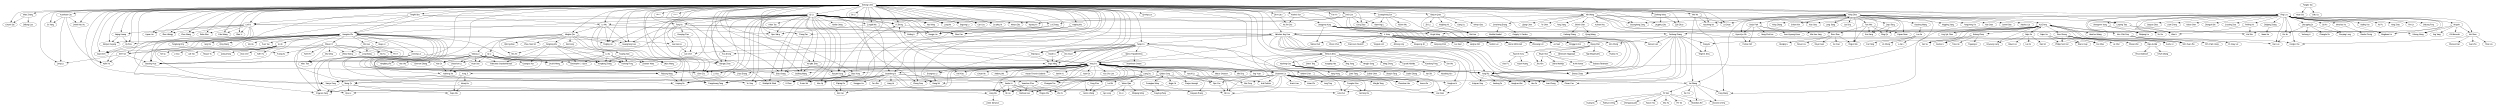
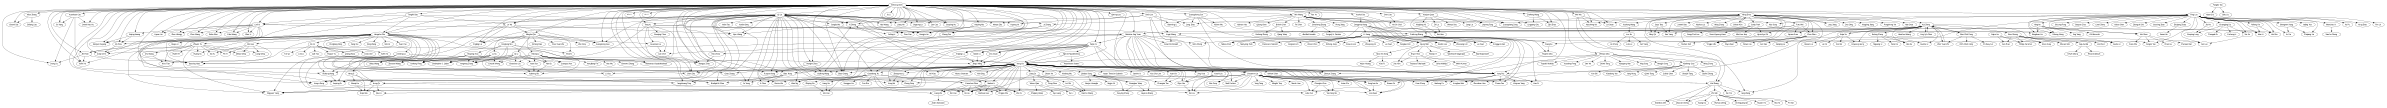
edge "Enhong Chen" -> "Runze Wu": removed
node "Bin Cao": added
